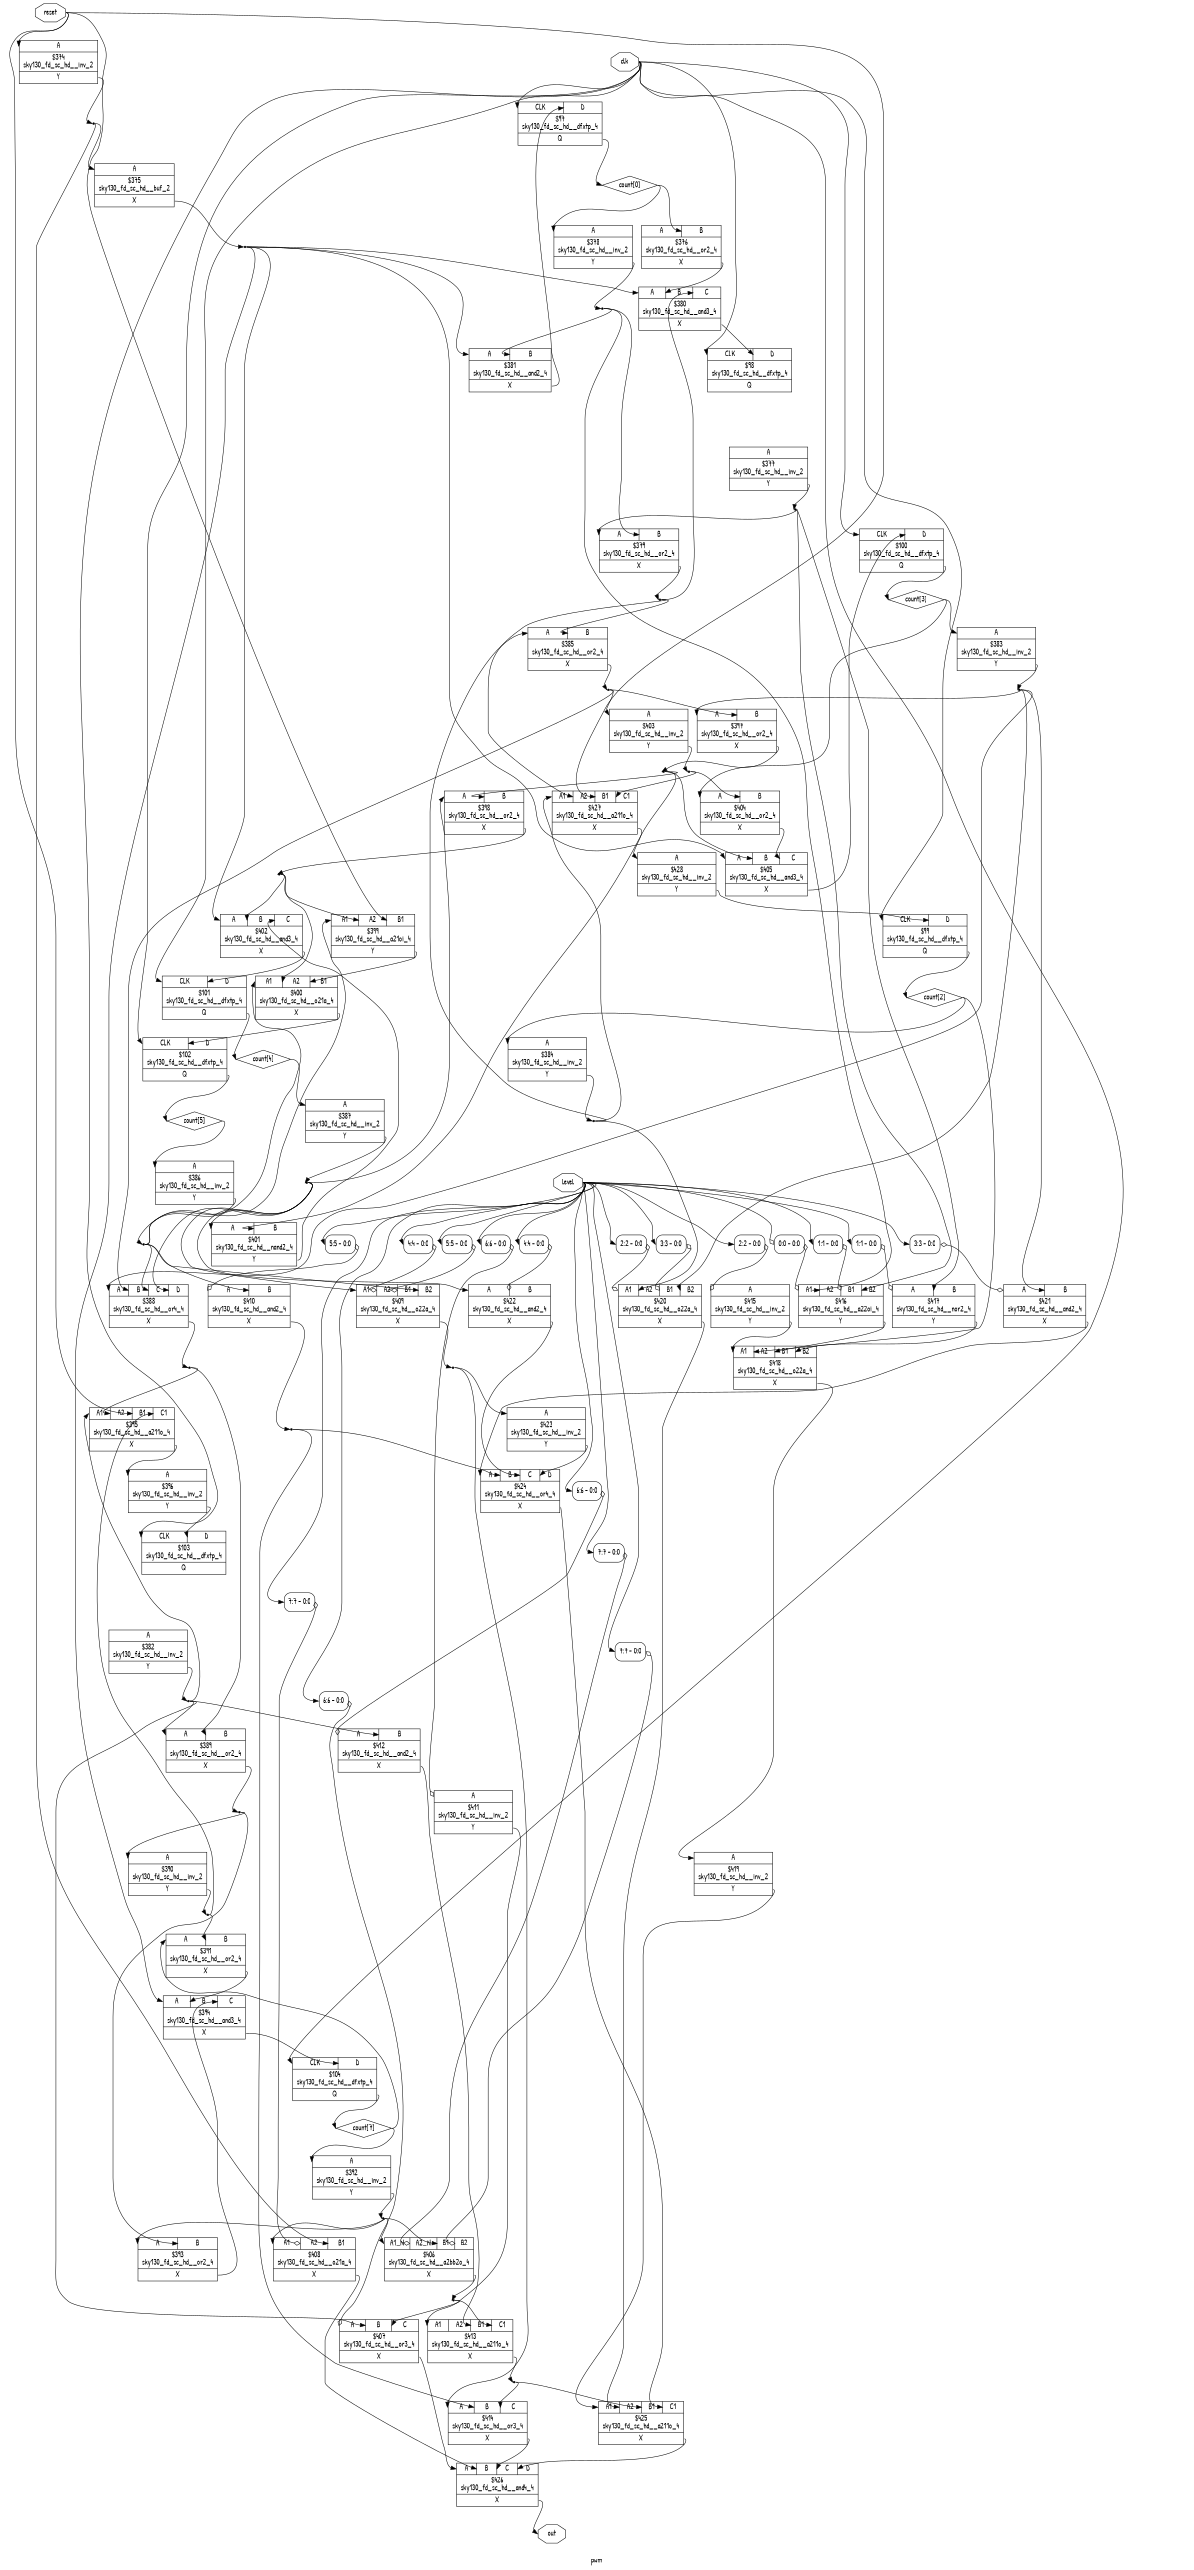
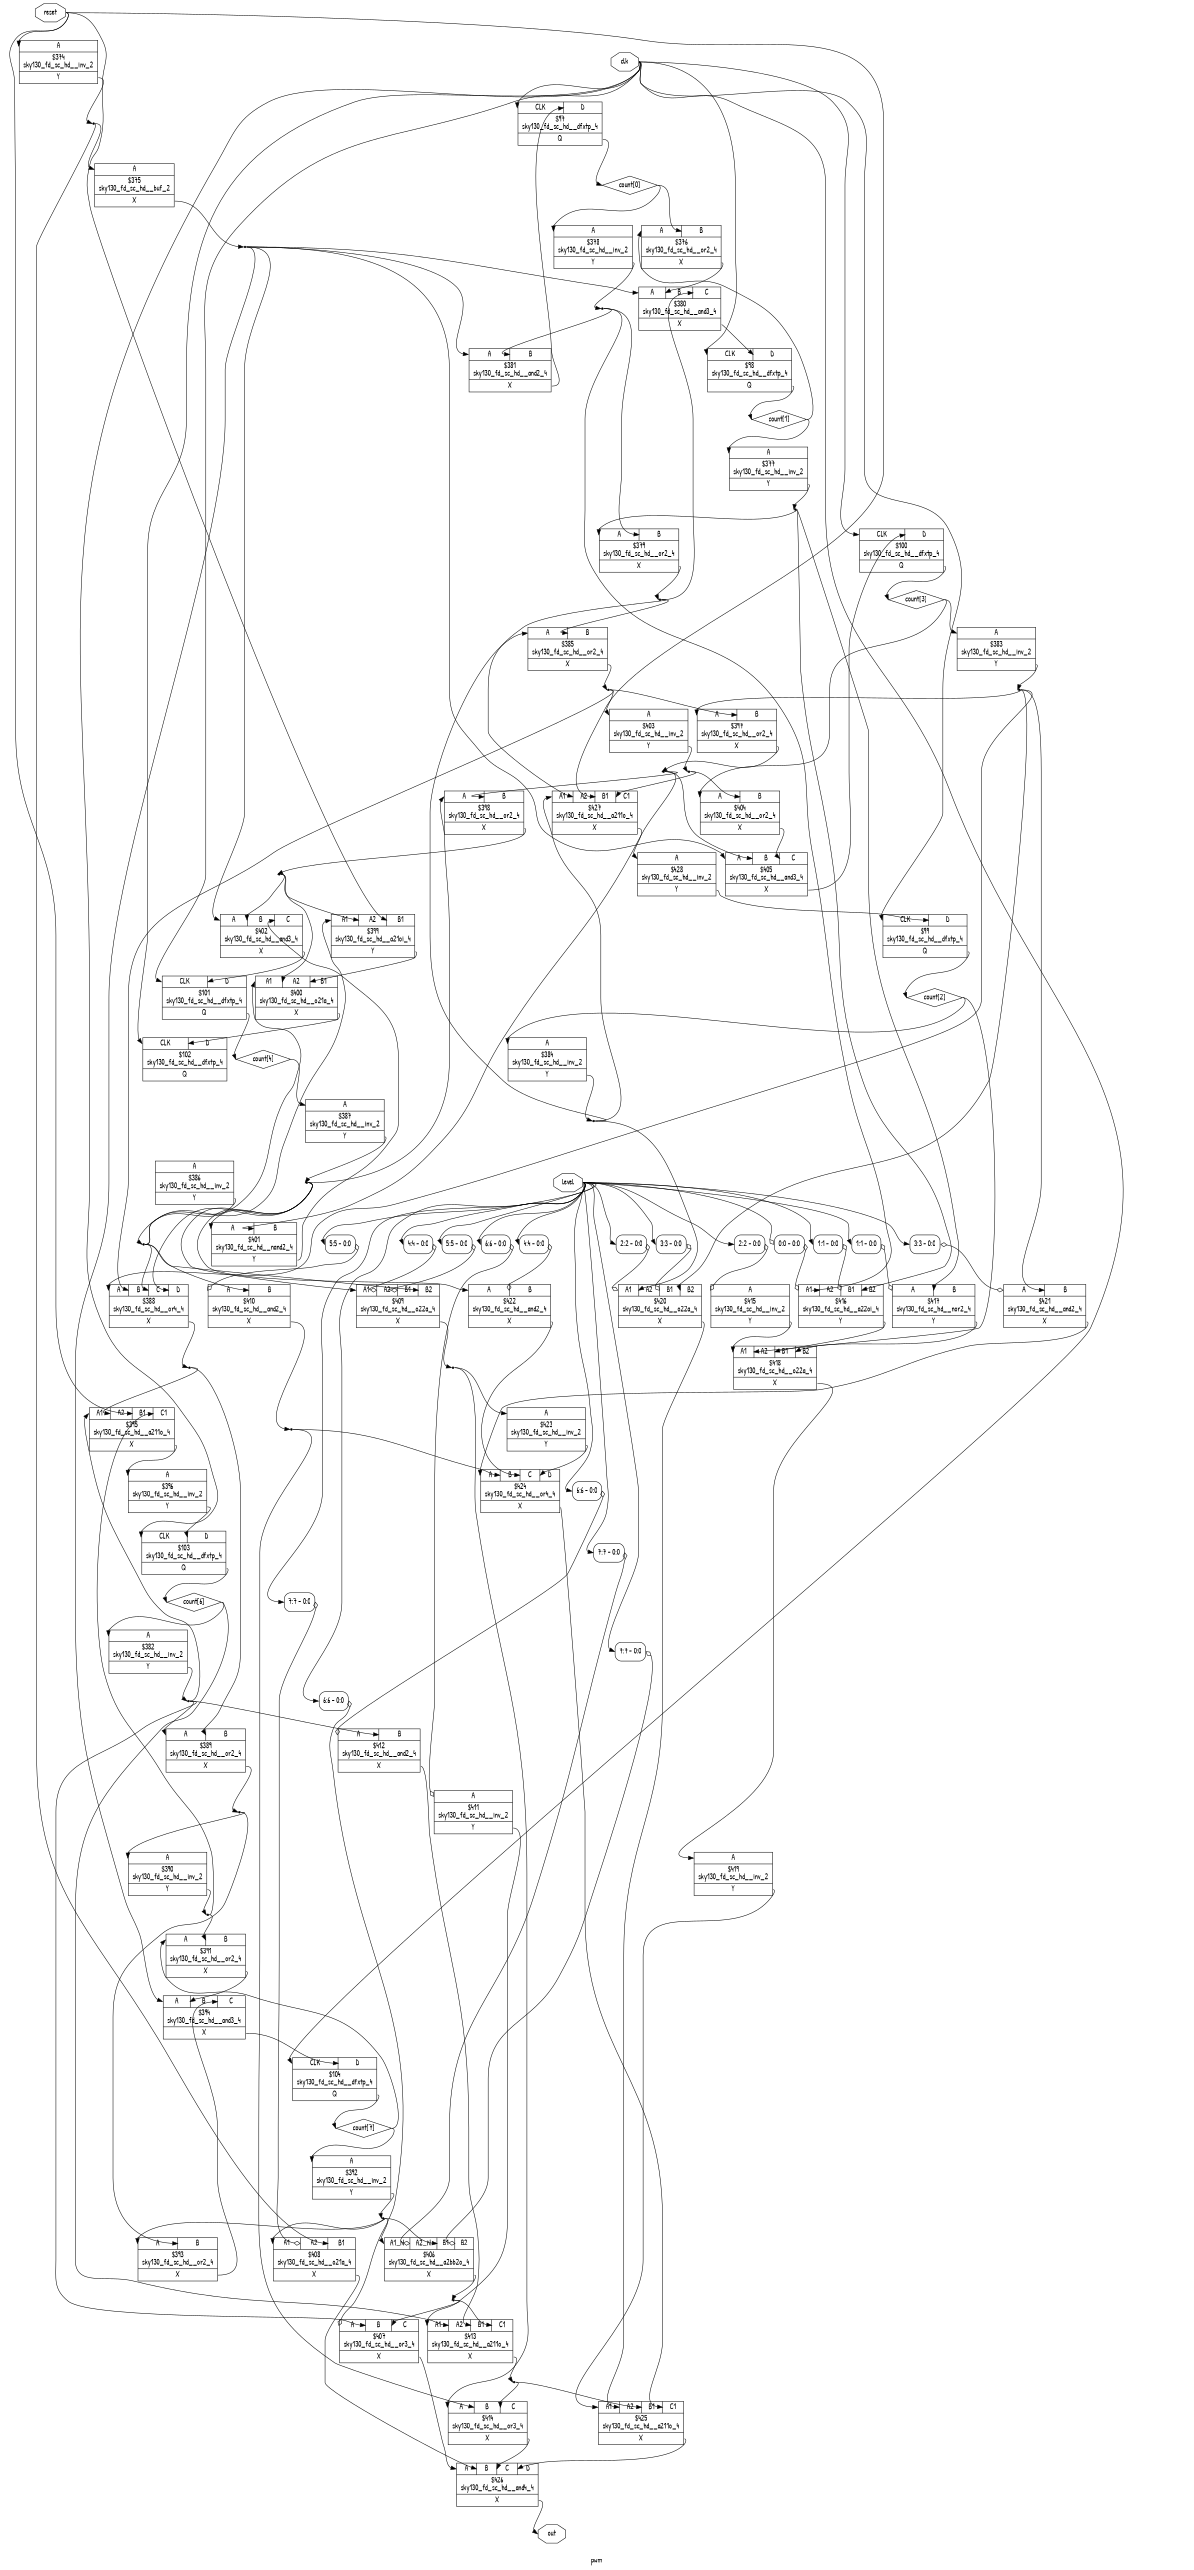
node "count[1]": added
node "count[5]": removed
node "count[6]": added
